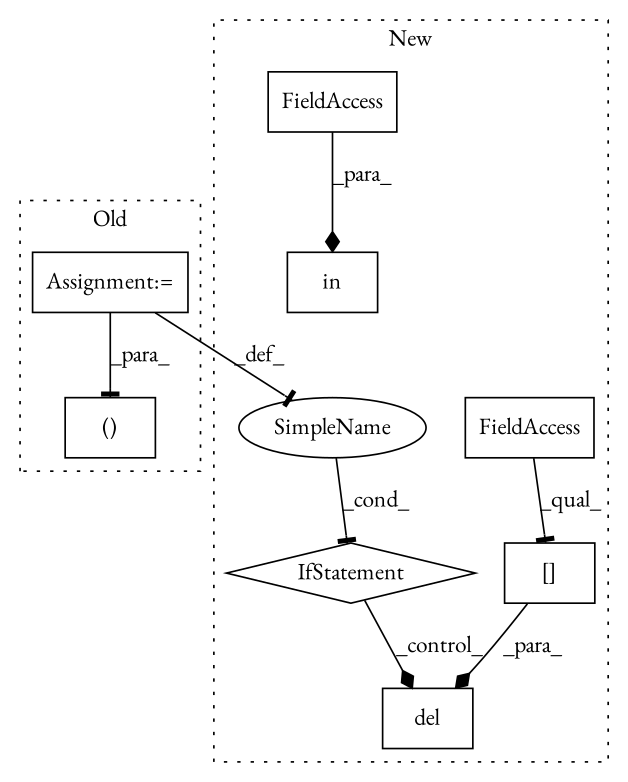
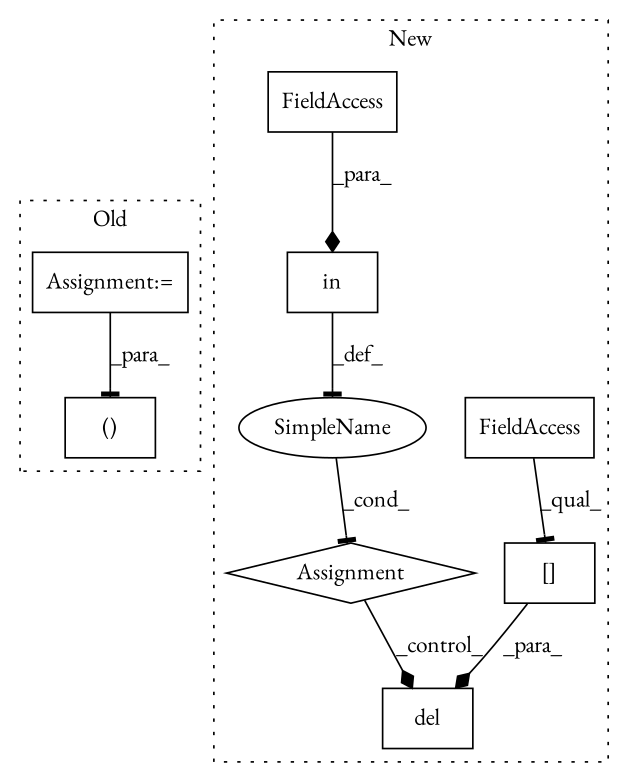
edge "Assignment:=" -> "SimpleName": now "in" -> "SimpleName"
node "IfStatement": label "IfStatement" -> "Assignment"
